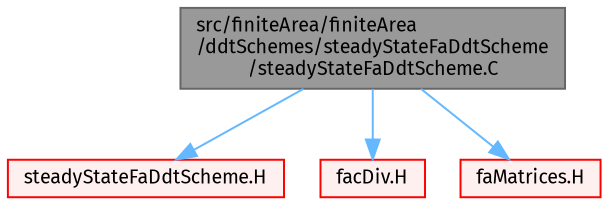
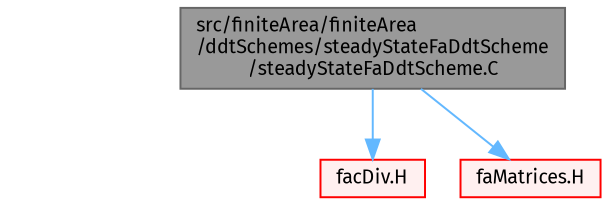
node "steadyStateFaDdtScheme.H": removed
